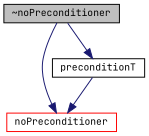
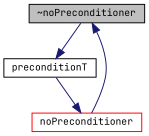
edge "~noPreconditioner" -> "noPreconditioner": reversed
